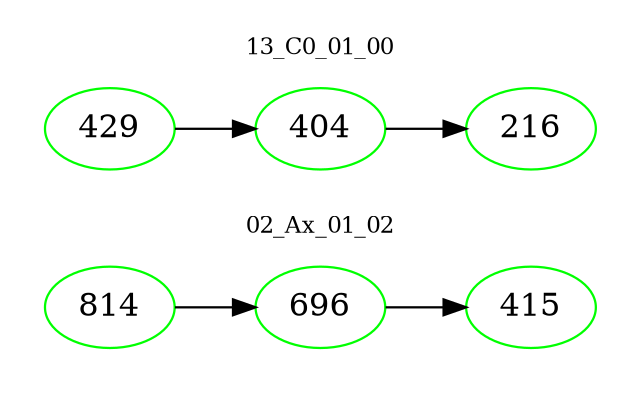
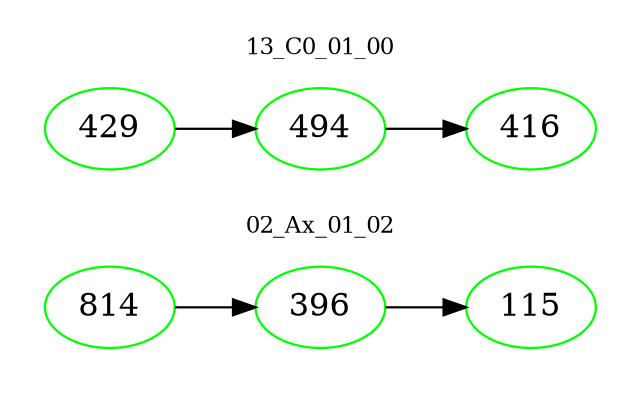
node "404": label "404" -> "494"
node "216": label "216" -> "416"
node "696": label "696" -> "396"
node "415": label "415" -> "115"
